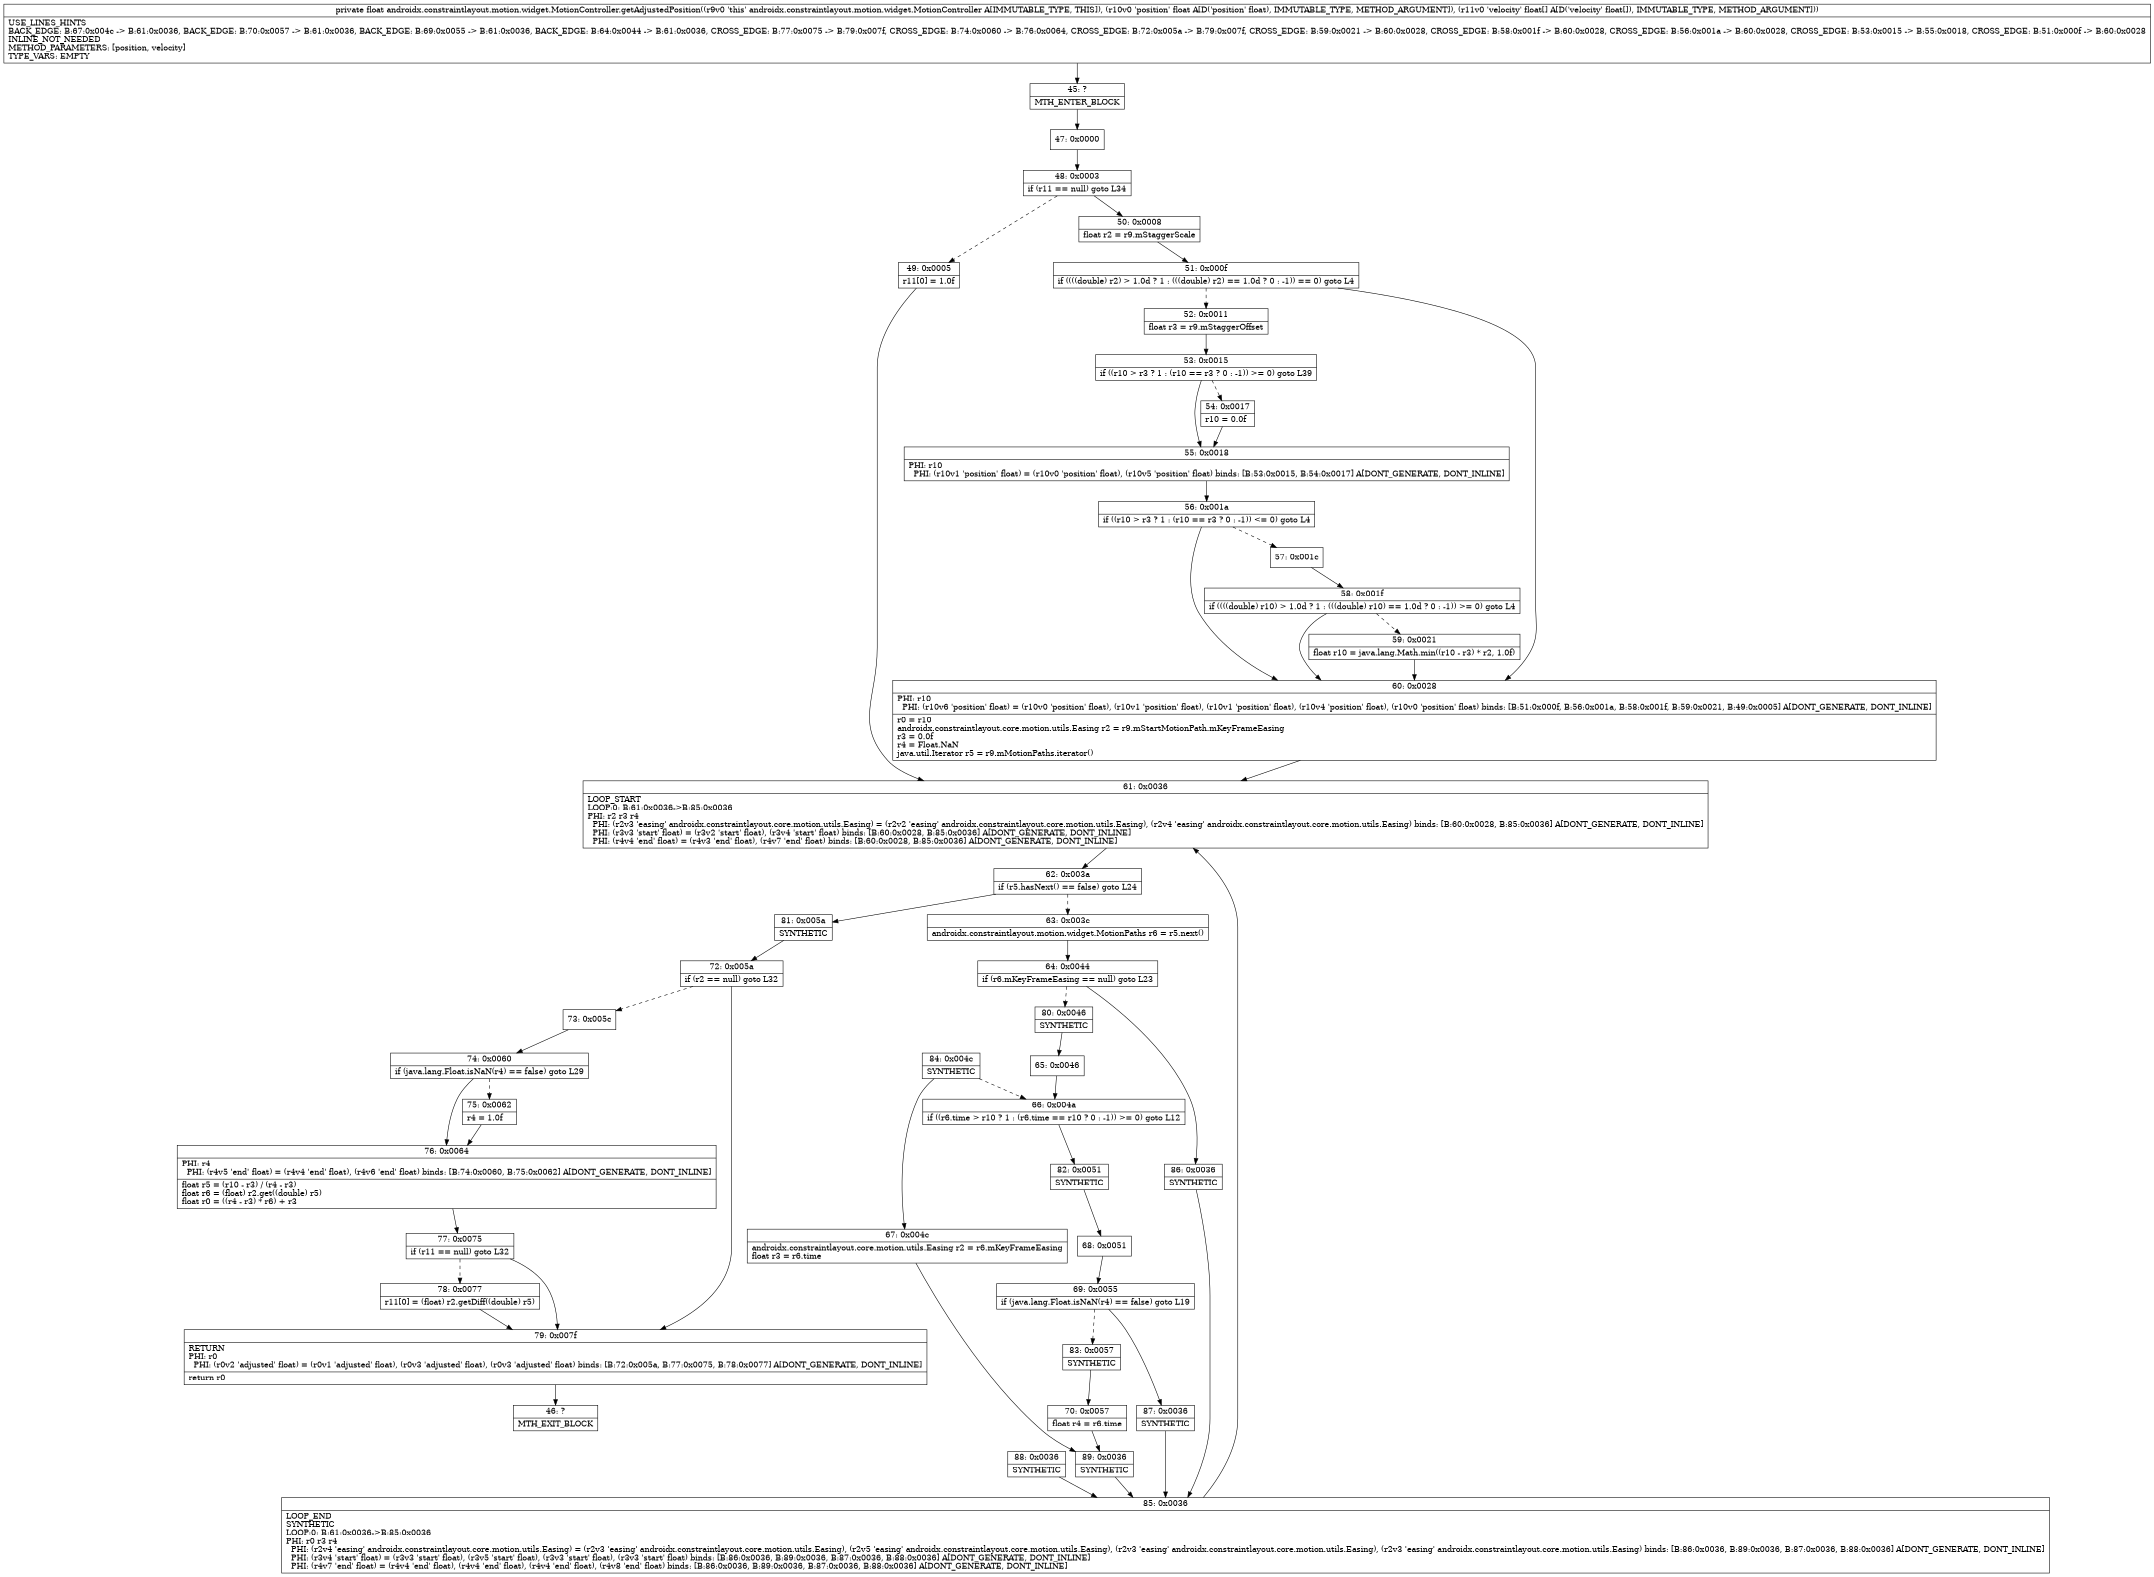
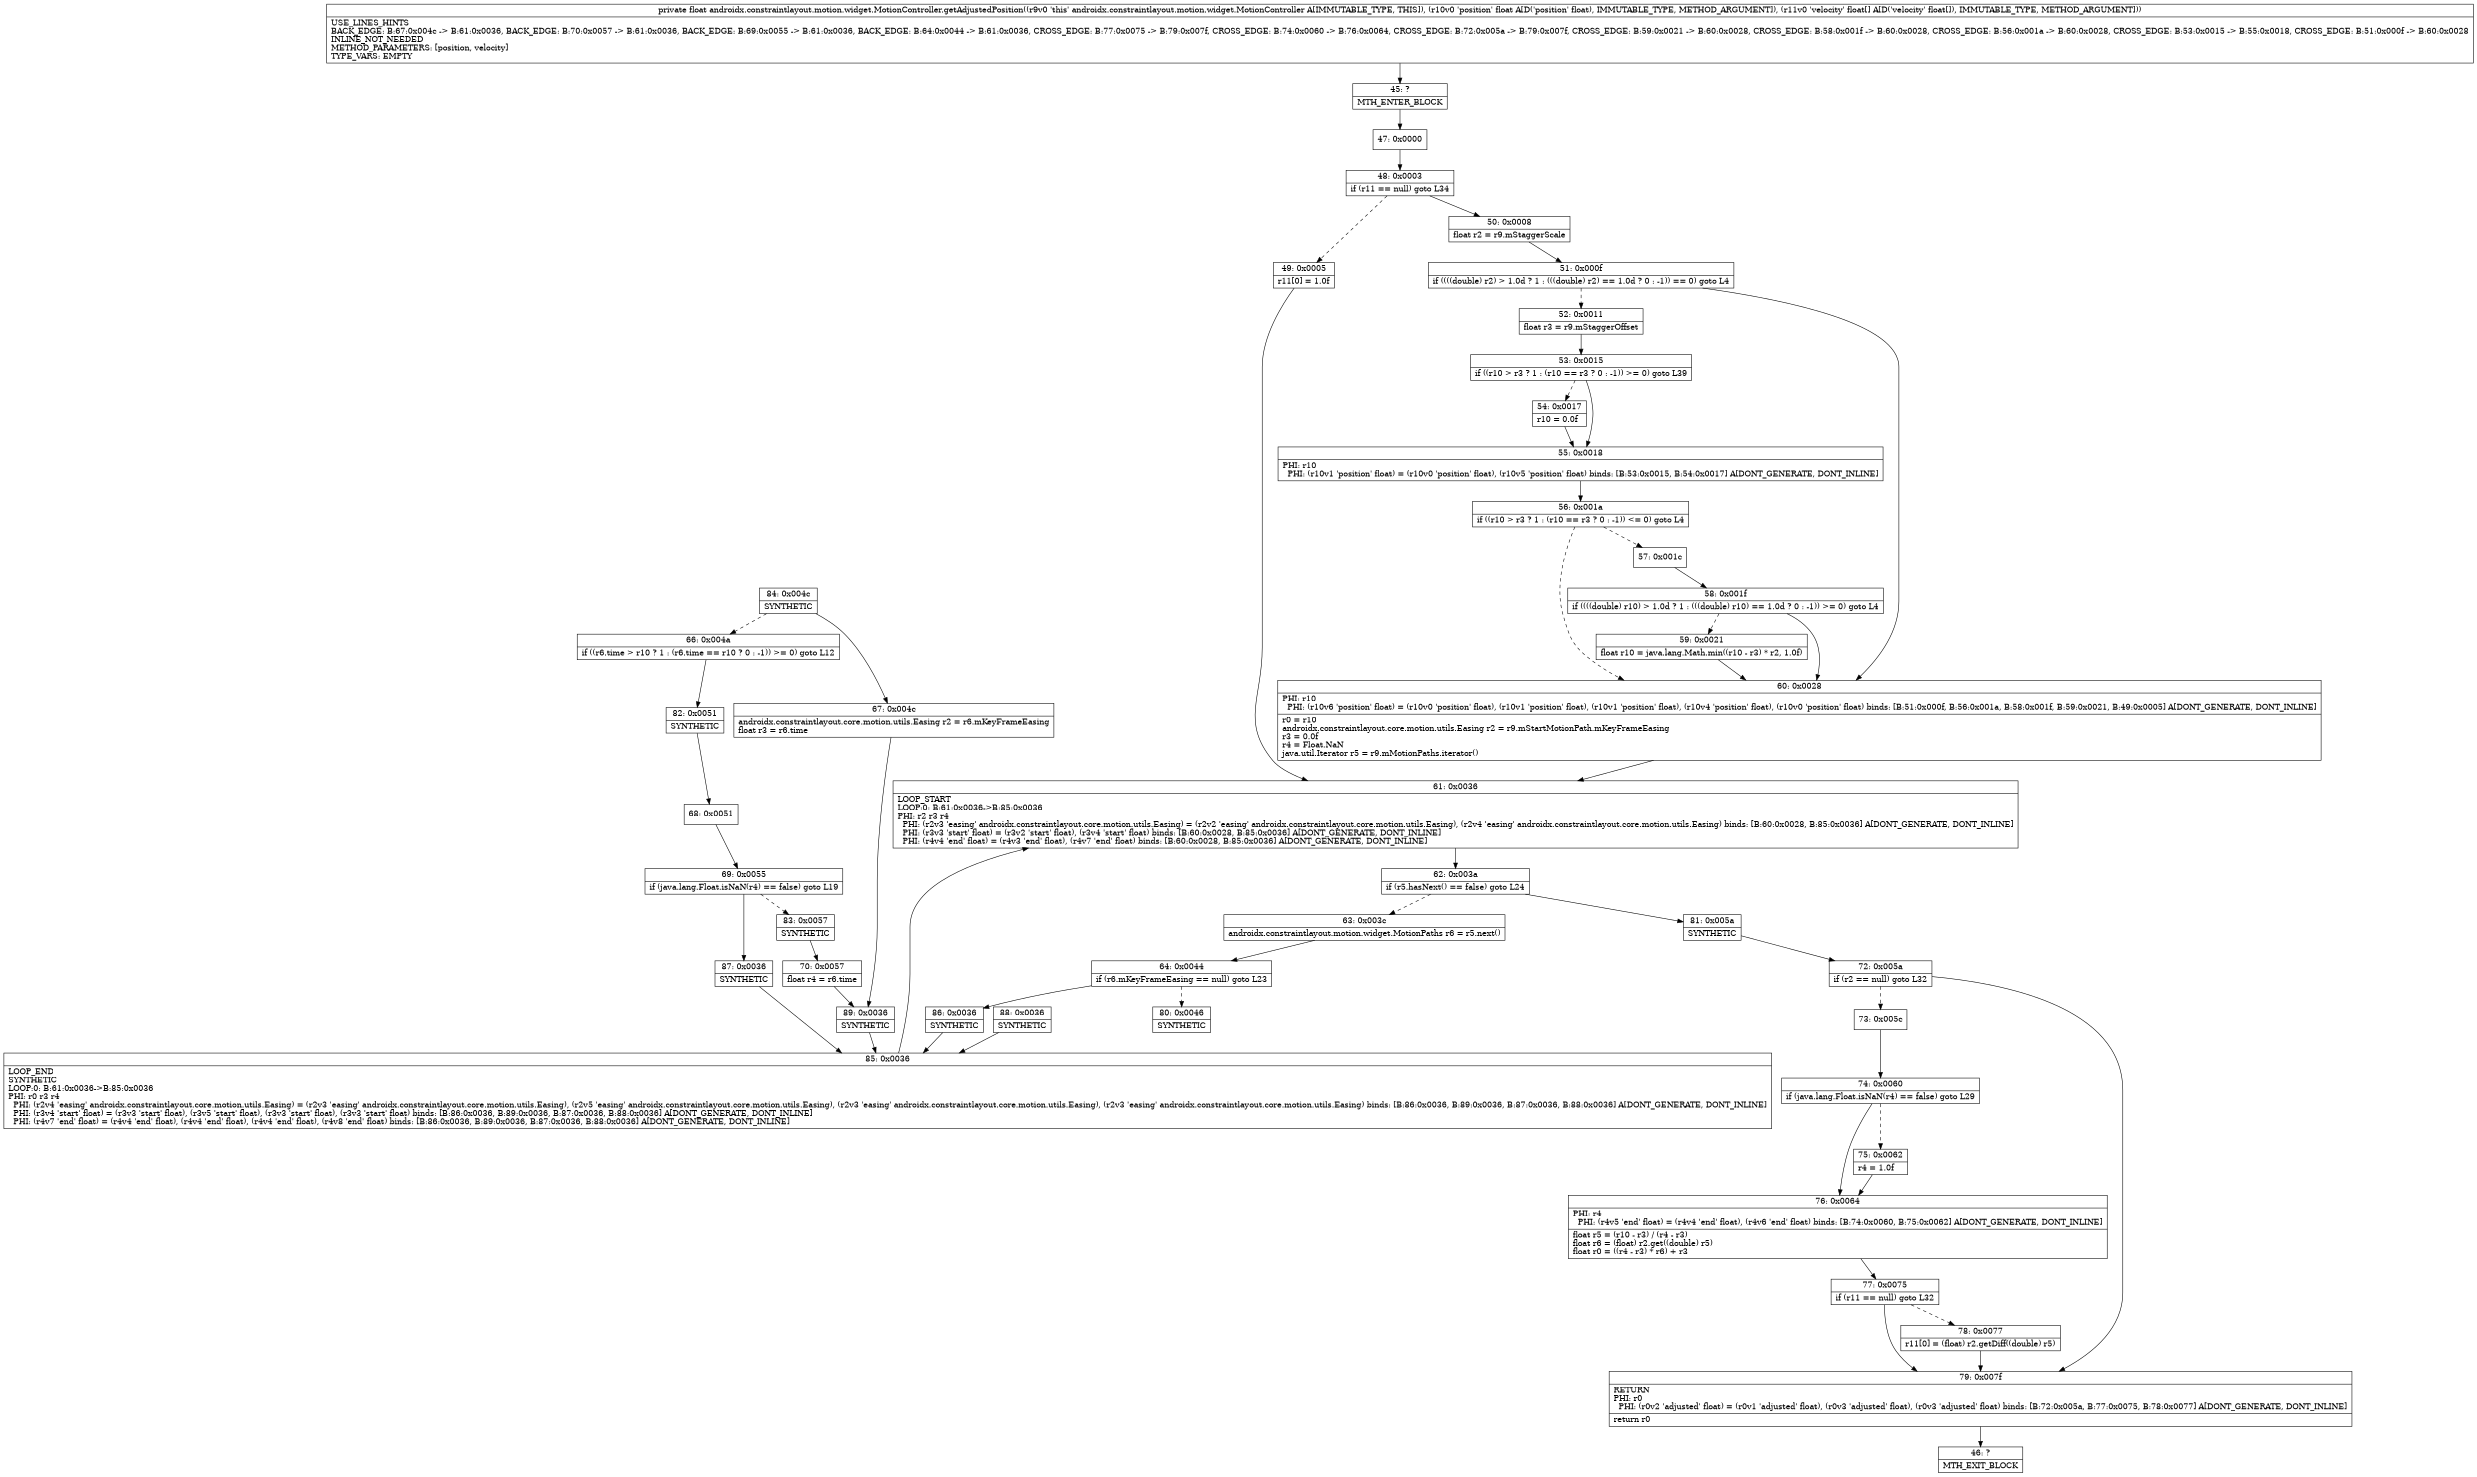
edge "56: 0x001a" -> "60: 0x0028": style solid -> dashed
node "65: 0x0046": removed
